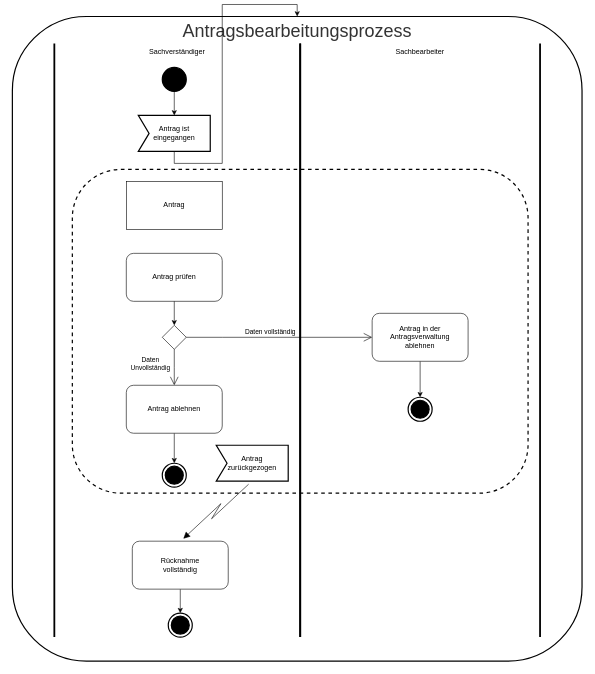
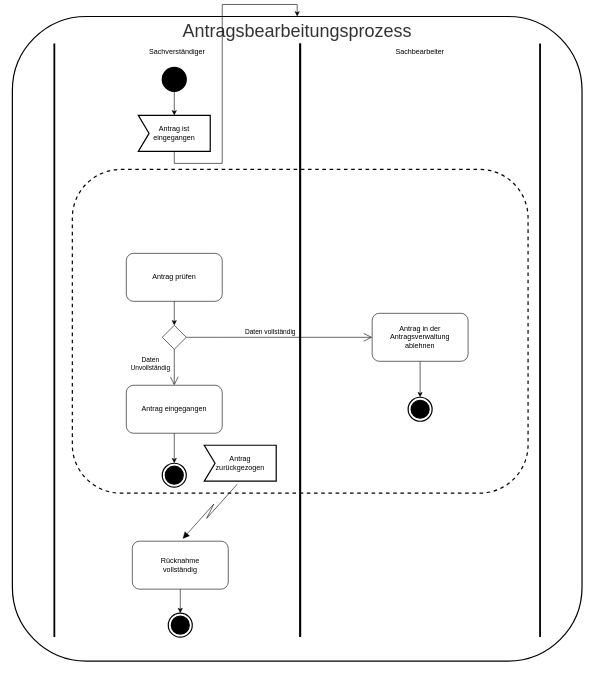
node "Antrag": removed
node "Antrag ablehnen": label "Antrag ablehnen" -> "Antrag eingegangen"
node "Antrag zurückgezogen": moved (252, 464) -> (240, 464)
